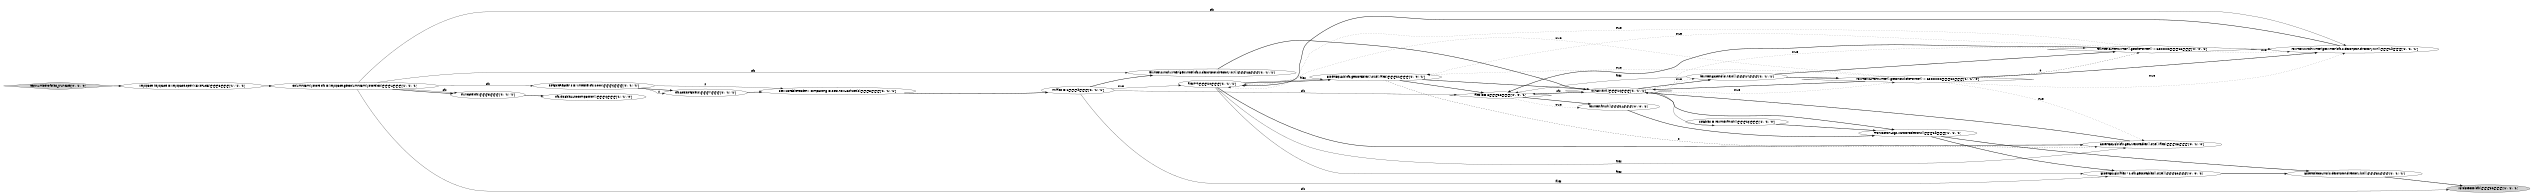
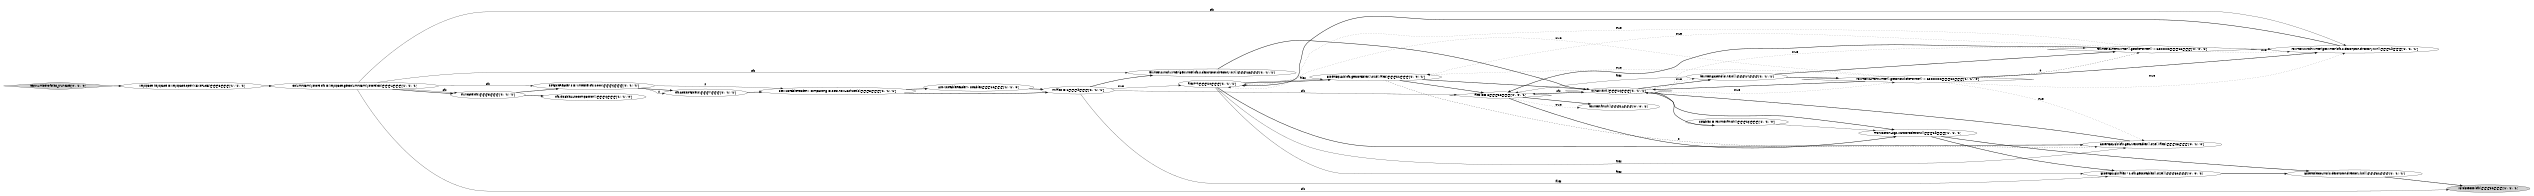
node "List<SSTableReader> sstables@@@10@@@['1', '1', '0']": added
edge "truncate(cfs)@@@5@@@['1', '1', '1']" -> "SSTableReader s = writeFile(cfs,1000)@@@6@@@['1', '1', '1']": added
edge "ci.hasNext()@@@16@@@['1', '1', '1']" -> "sstables = rewriter.finish()@@@26@@@['1', '1', '0']": style solid -> bold
edge "sstables = rewriter.finish()@@@26@@@['1', '1', '0']" -> "TransactionLogs.waitForDeletions()@@@29@@@['1', '1', '1']": style bold -> solid
edge "rewriter.finish()@@@24@@@['0', '0', '1']" -> "TransactionLogs.waitForDeletions()@@@29@@@['1', '1', '1']": now "files == 3@@@23@@@['0', '0', '1']" -> "TransactionLogs.waitForDeletions()@@@29@@@['1', '1', '1']"
